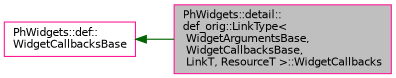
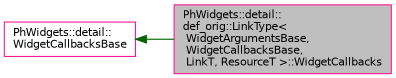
node "PhWidgets::def:: WidgetCallbacksBase": label "PhWidgets::def:: WidgetCallbacksBase" -> "PhWidgets::detail:: WidgetCallbacksBase"
